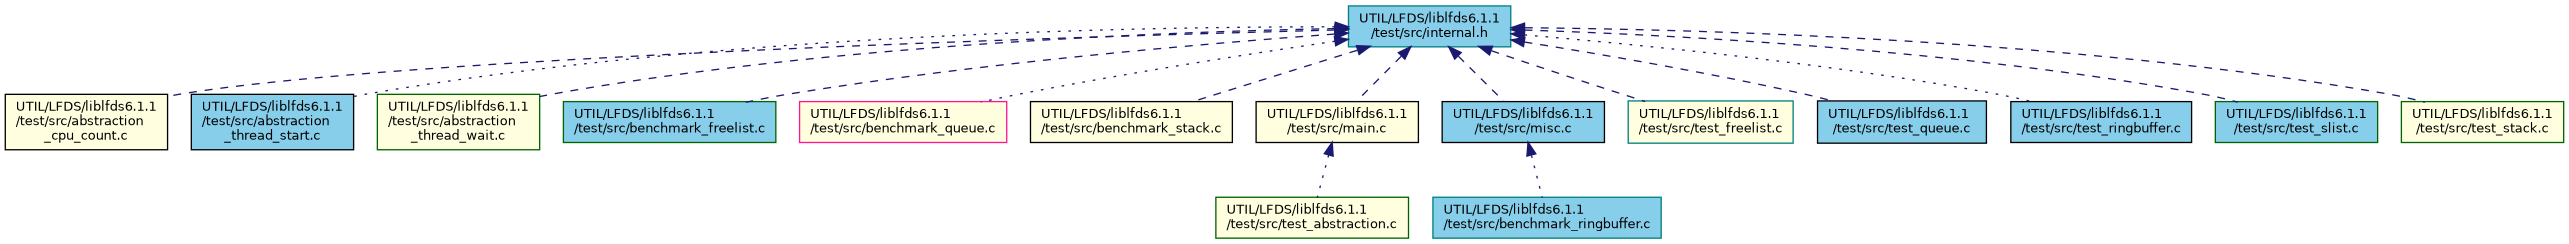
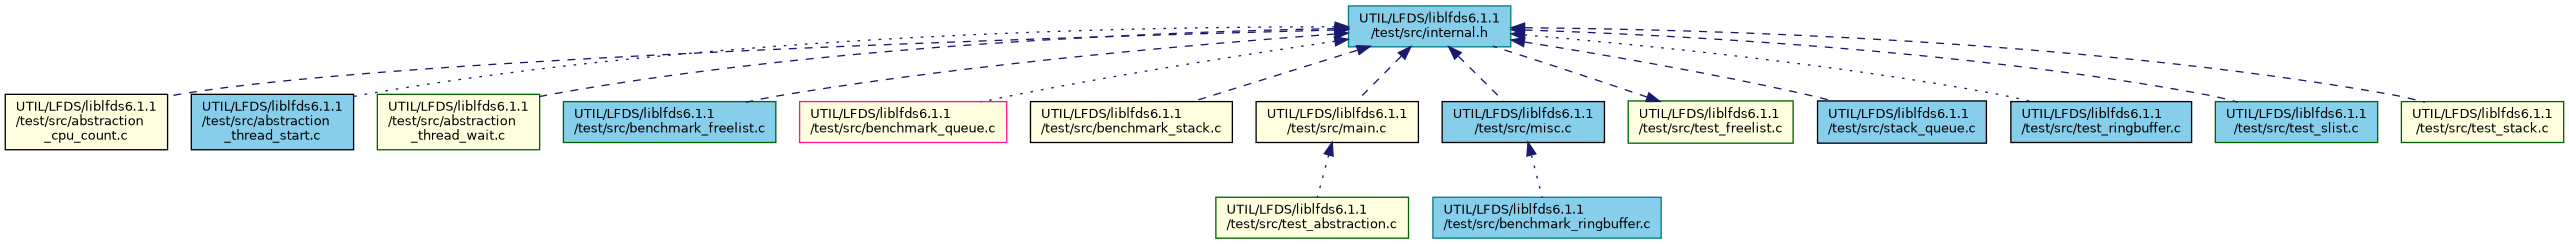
edge "UTIL/LFDS/liblfds6.1.1 /test/src/test_freelist.c" -> "UTIL/LFDS/liblfds6.1.1 /test/src/internal.h": reversed
node "UTIL/LFDS/liblfds6.1.1 /test/src/test_freelist.c": color teal -> darkgreen
node "UTIL/LFDS/liblfds6.1.1 /test/src/test_queue.c": label "UTIL/LFDS/liblfds6.1.1 /test/src/test_queue.c" -> "UTIL/LFDS/liblfds6.1.1 /test/src/stack_queue.c"
